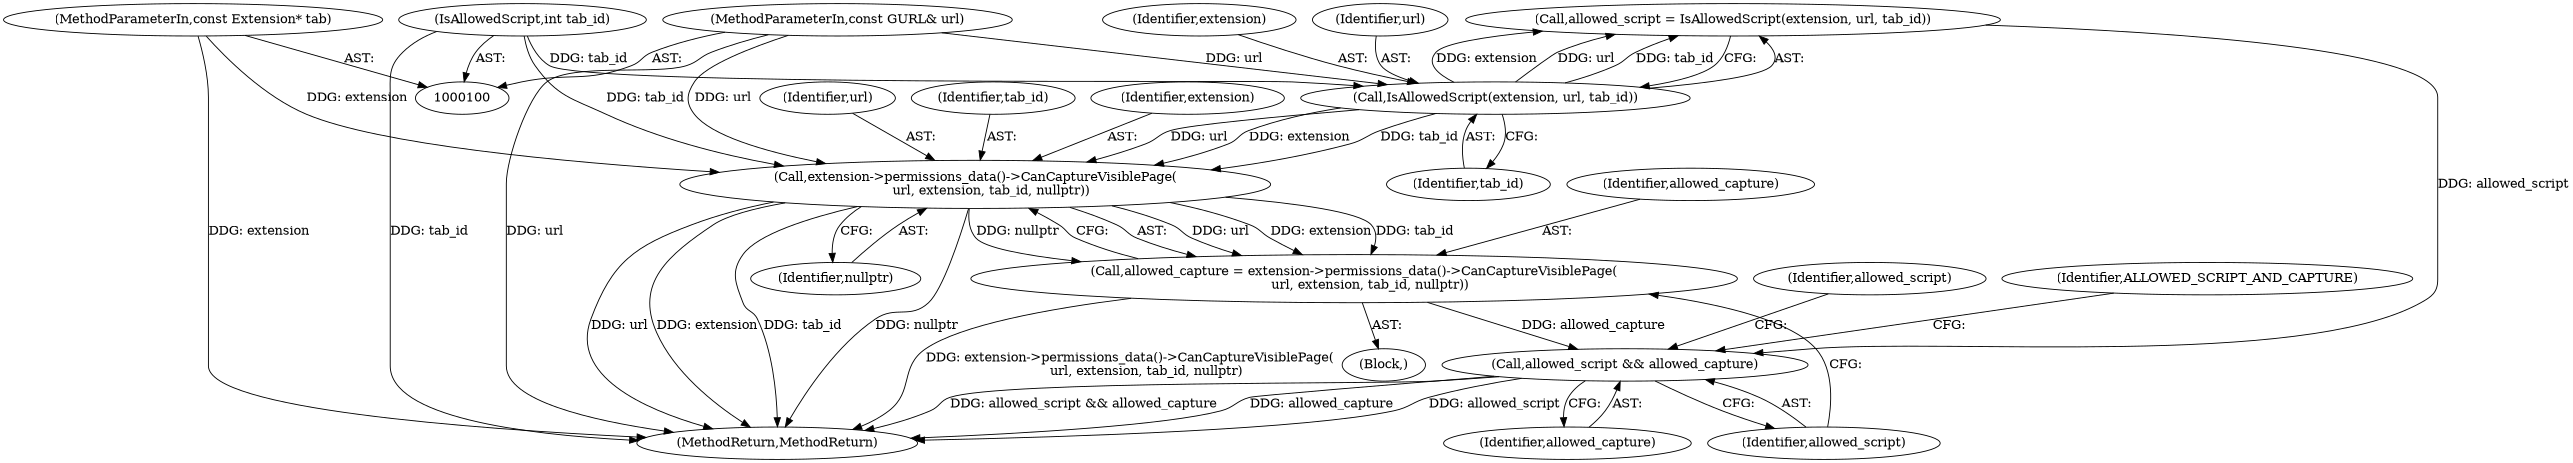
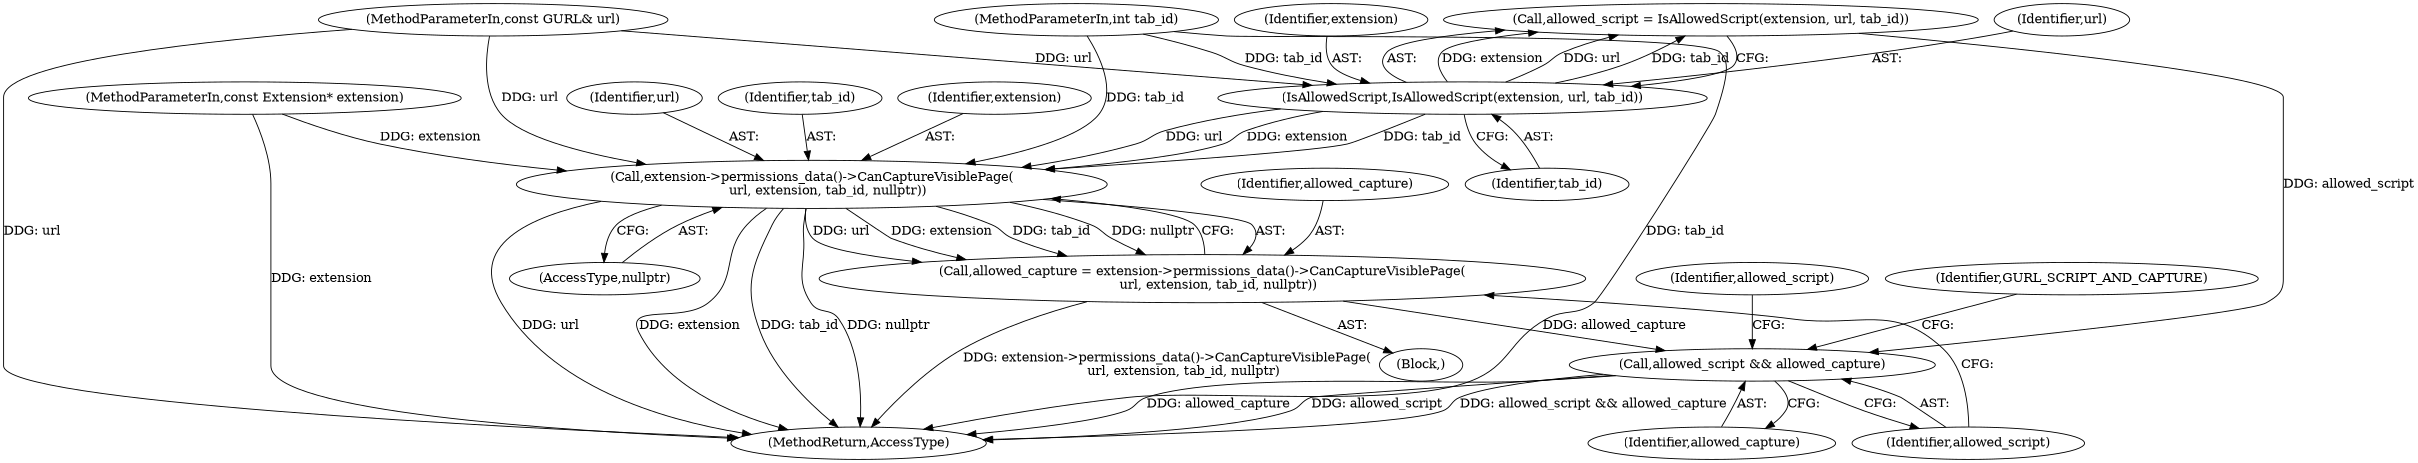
node "(MethodParameterIn,const Extension* tab)": label "(MethodParameterIn,const Extension* tab)" -> "(MethodParameterIn,const Extension* extension)"
node "(IsAllowedScript,int tab_id)": label "(IsAllowedScript,int tab_id)" -> "(MethodParameterIn,int tab_id)"
node "1000100": removed
node "(Call,IsAllowedScript(extension, url, tab_id))": label "(Call,IsAllowedScript(extension, url, tab_id))" -> "(IsAllowedScript,IsAllowedScript(extension, url, tab_id))"
node "(Identifier,nullptr)": label "(Identifier,nullptr)" -> "(AccessType,nullptr)"
node "(Identifier,ALLOWED_SCRIPT_AND_CAPTURE)": label "(Identifier,ALLOWED_SCRIPT_AND_CAPTURE)" -> "(Identifier,GURL_SCRIPT_AND_CAPTURE)"
node "(MethodReturn,MethodReturn)": label "(MethodReturn,MethodReturn)" -> "(MethodReturn,AccessType)"
